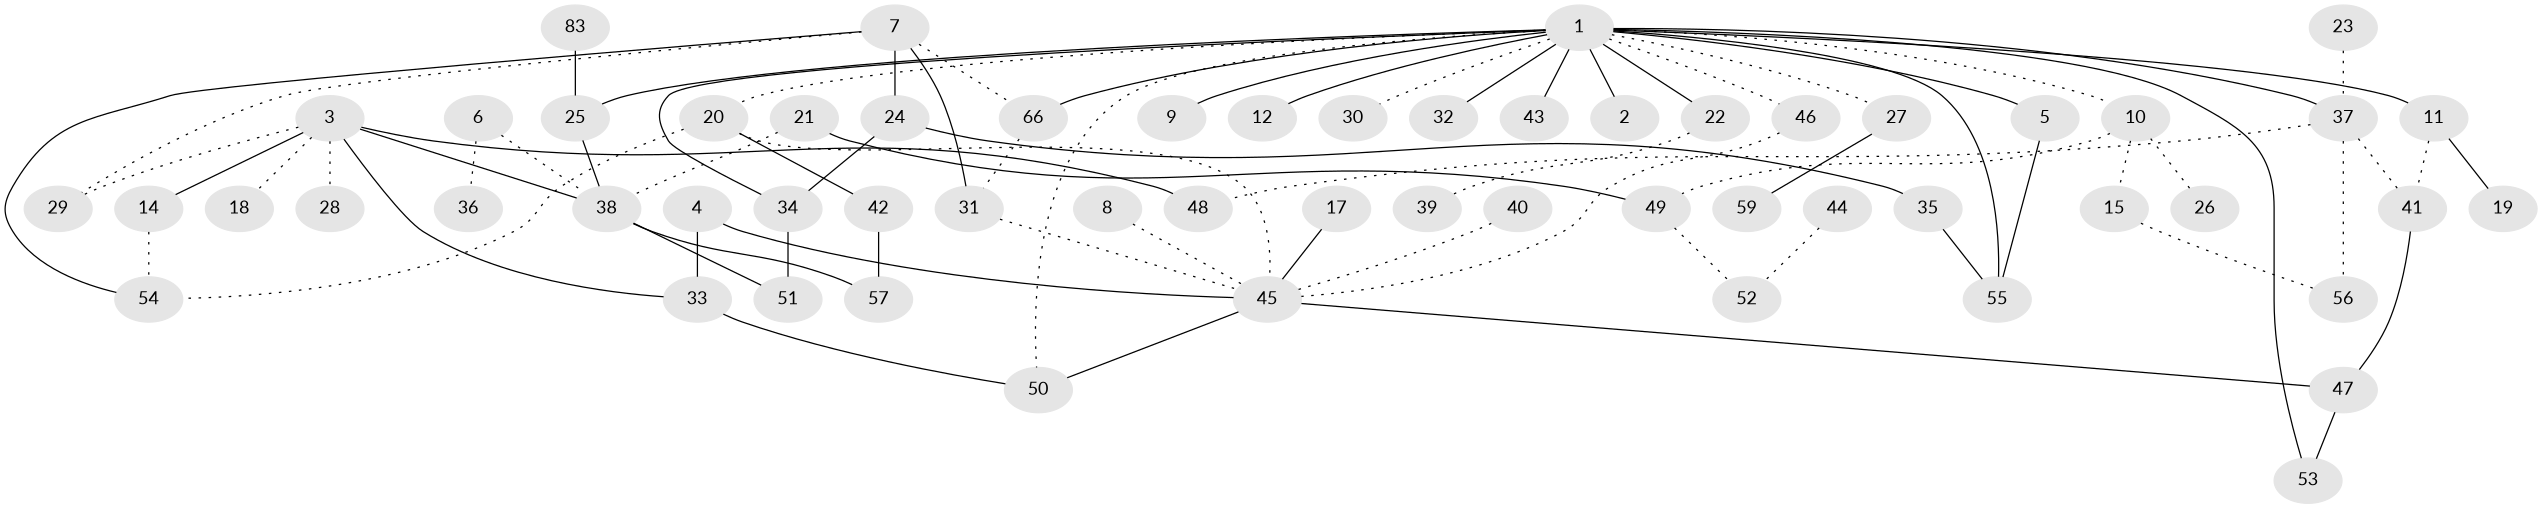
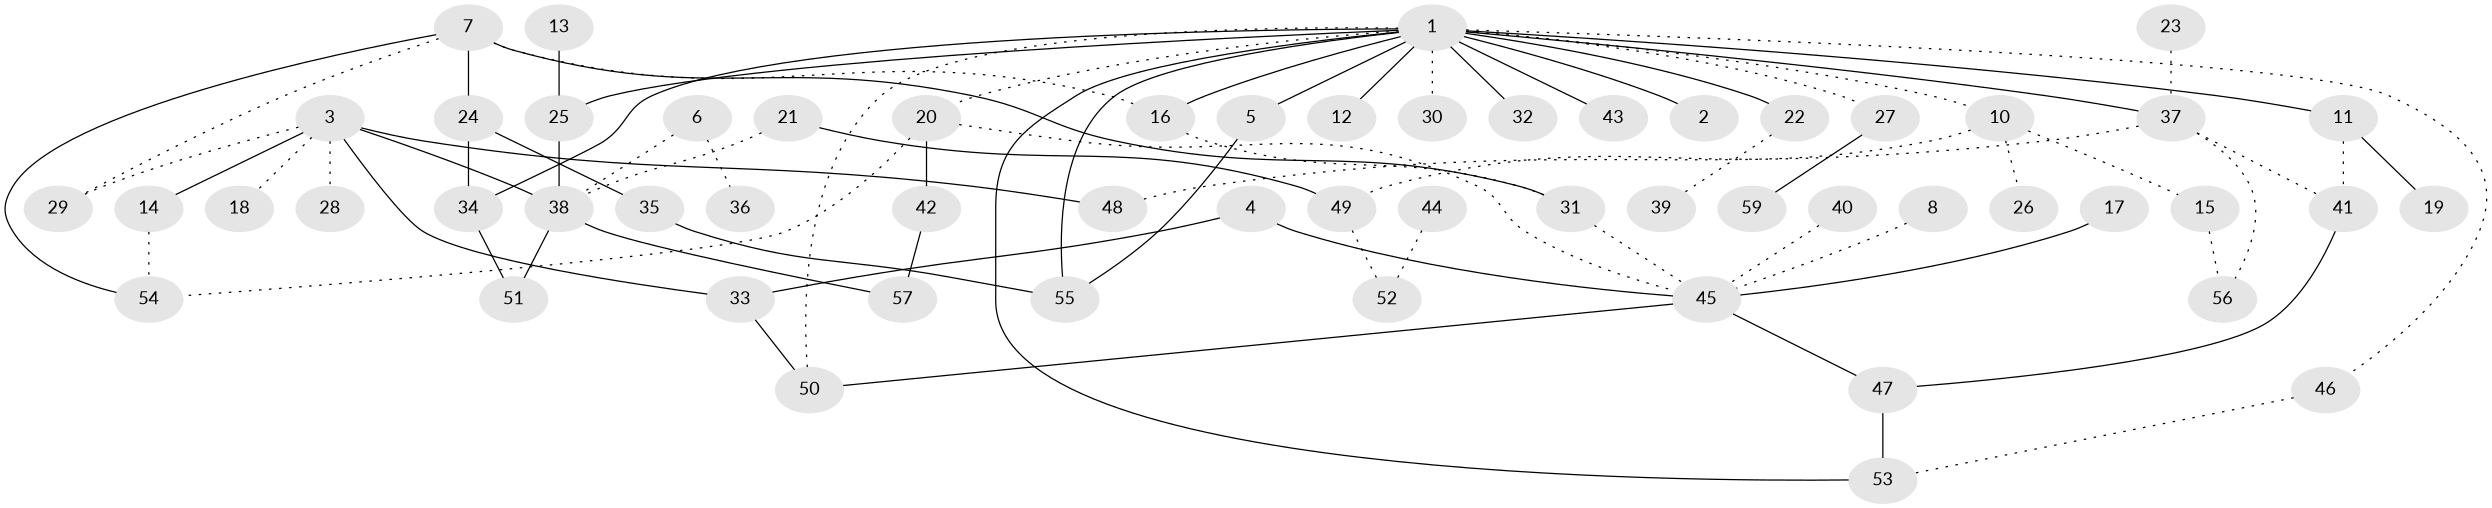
node "83": label "83" -> "13"
node "66": label "66" -> "16"
node "9": removed
edge "46" -- "45": now "46" -- "53"
